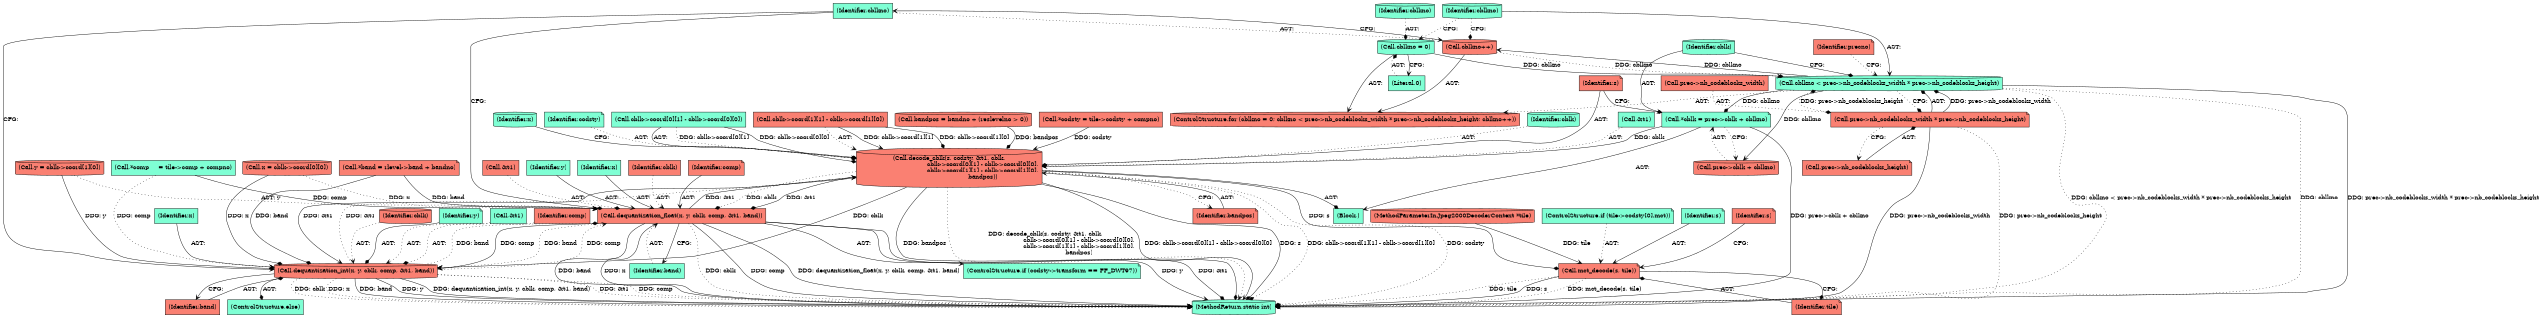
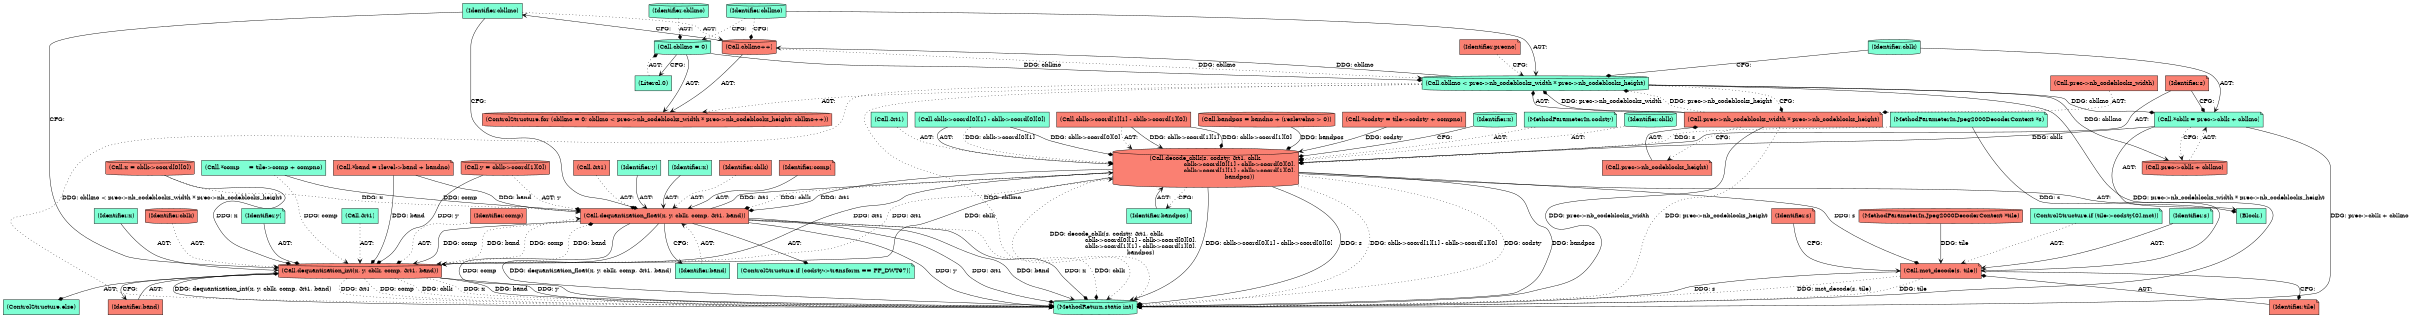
node "(Identifier,codsty)": label "(Identifier,codsty)" -> "(MethodParameterIn,codsty)"
node "(MethodParameterIn,Jpeg2000DecoderContext *s)": added
node "(Identifier,bandpos)": fillcolor salmon -> aquamarine
edge "(Call,dequantization_float(x, y, cblk, comp, &t1, band))" -> "(ControlStructure,if (codsty->transform == FF_DWT97))": arrowhead vee -> diamond
